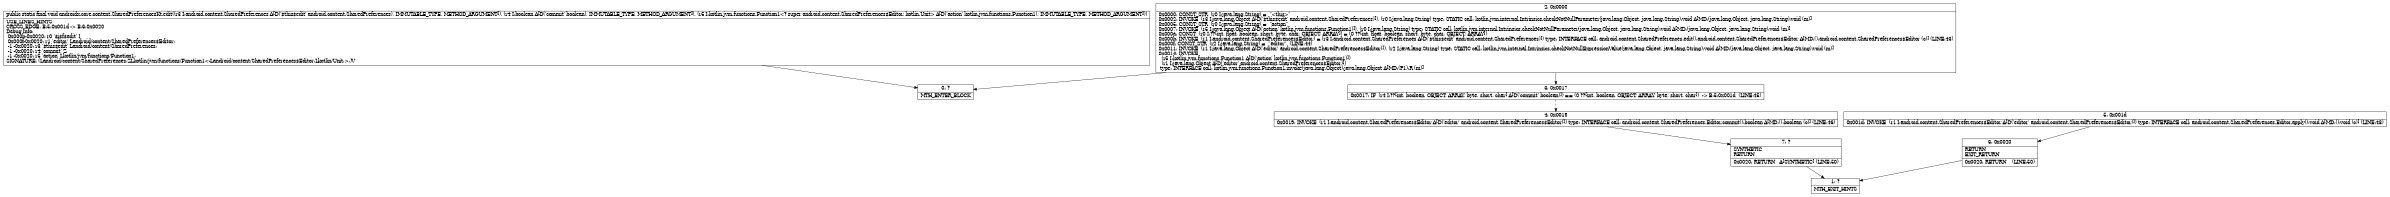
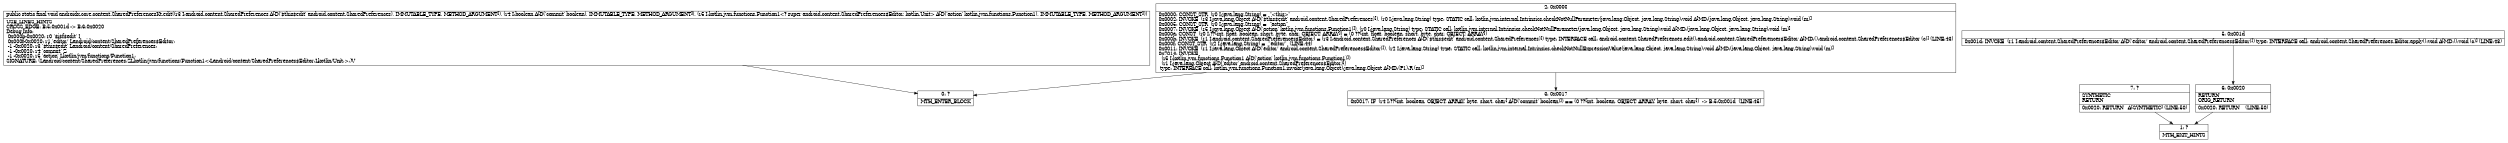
node "2: 0x0000": text "0x0014: INVOKE" -> "0x7014: INVOKE"
node "4: 0x0019": removed
node "6: 0x0020": text "EXIT_RETURN" -> "ORIG_RETURN"
